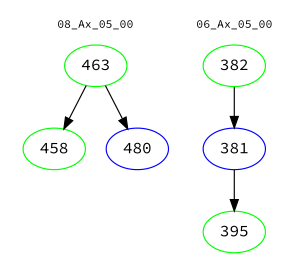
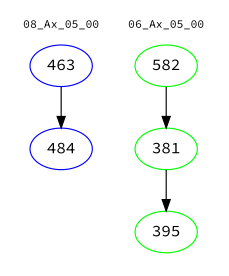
node "463": color green -> blue
node "382": label "382" -> "582"
node "458": removed
node "480": label "480" -> "484"
node "381": color blue -> green
